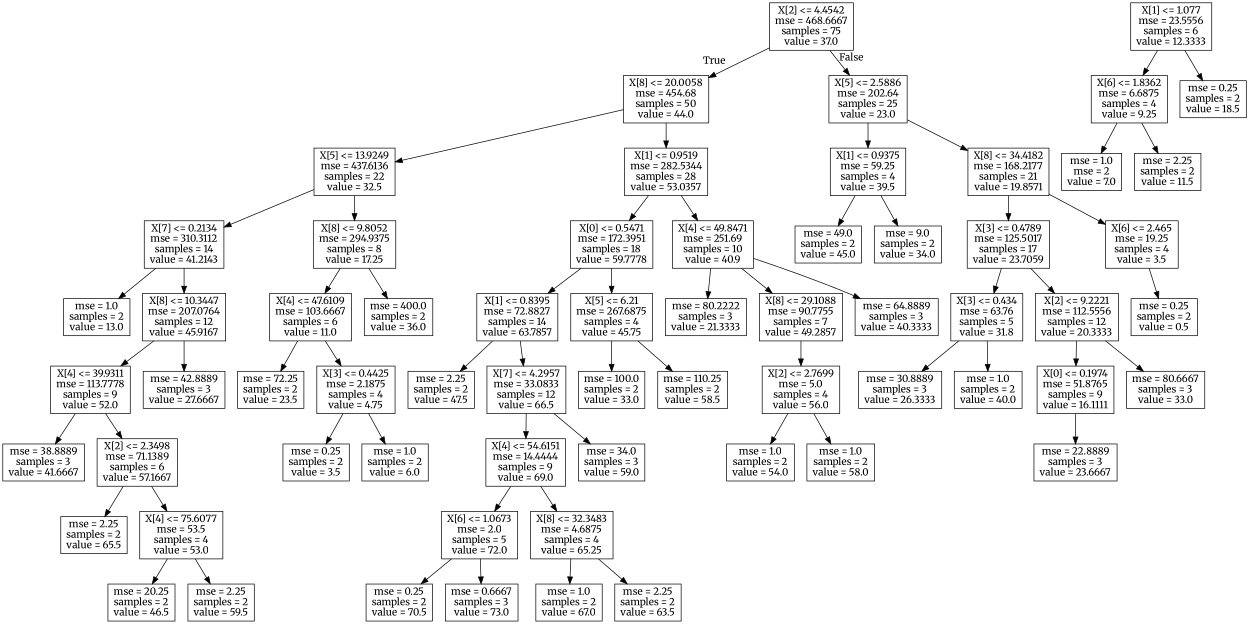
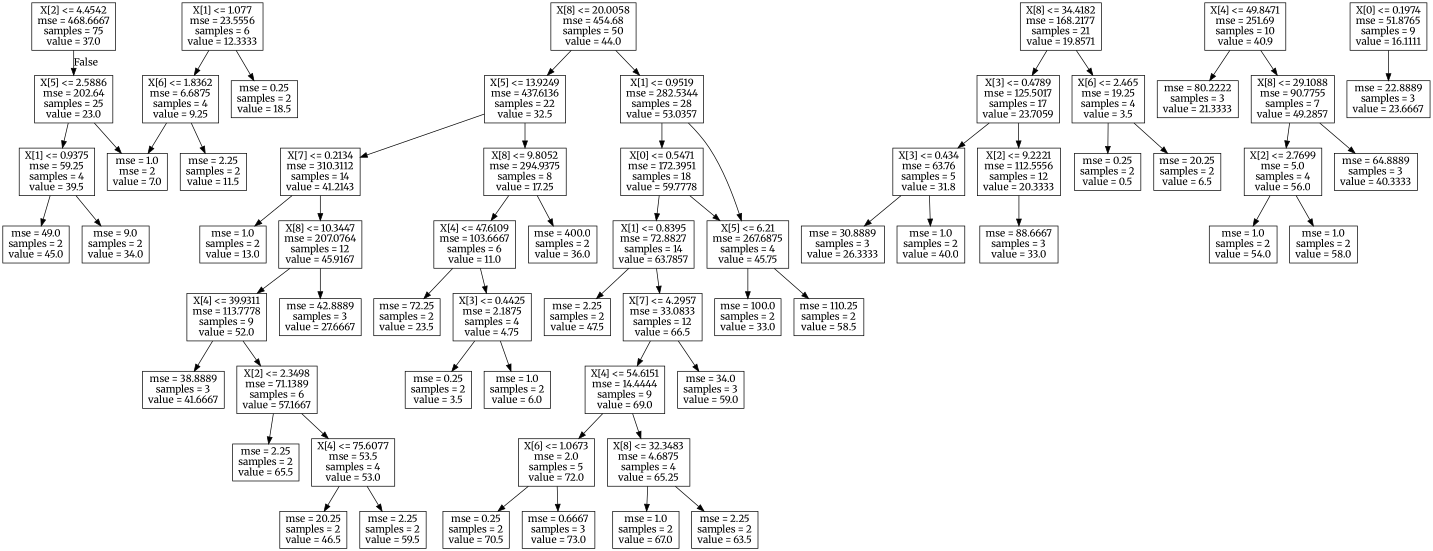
edge "X[2] <= 4.4542 mse = 468.6667 samples = 75 value = 37.0" -> "X[8] <= 20.0058 mse = 454.68 samples = 50 value = 44.0": removed
edge "X[5] <= 2.5886 mse = 202.64 samples = 25 value = 23.0" -> "X[8] <= 34.4182 mse = 168.2177 samples = 21 value = 19.8571": now "X[5] <= 2.5886 mse = 202.64 samples = 25 value = 23.0" -> "mse = 1.0 mse = 2 value = 7.0"
node "mse = 20.25 samples = 2 value = 6.5": added
edge "X[1] <= 0.9519 mse = 282.5344 samples = 28 value = 53.0357" -> "X[4] <= 49.8471 mse = 251.69 samples = 10 value = 40.9": now "X[1] <= 0.9519 mse = 282.5344 samples = 28 value = 53.0357" -> "X[5] <= 6.21 mse = 267.6875 samples = 4 value = 45.75"
edge "X[4] <= 49.8471 mse = 251.69 samples = 10 value = 40.9" -> "mse = 64.8889 samples = 3 value = 40.3333": now "X[8] <= 29.1088 mse = 90.7755 samples = 7 value = 49.2857" -> "mse = 64.8889 samples = 3 value = 40.3333"
edge "X[2] <= 9.2221 mse = 112.5556 samples = 12 value = 20.3333" -> "X[0] <= 0.1974 mse = 51.8765 samples = 9 value = 16.1111": removed
node "mse = 80.6667 samples = 3 value = 33.0": label "mse = 80.6667 samples = 3 value = 33.0" -> "mse = 88.6667 samples = 3 value = 33.0"
